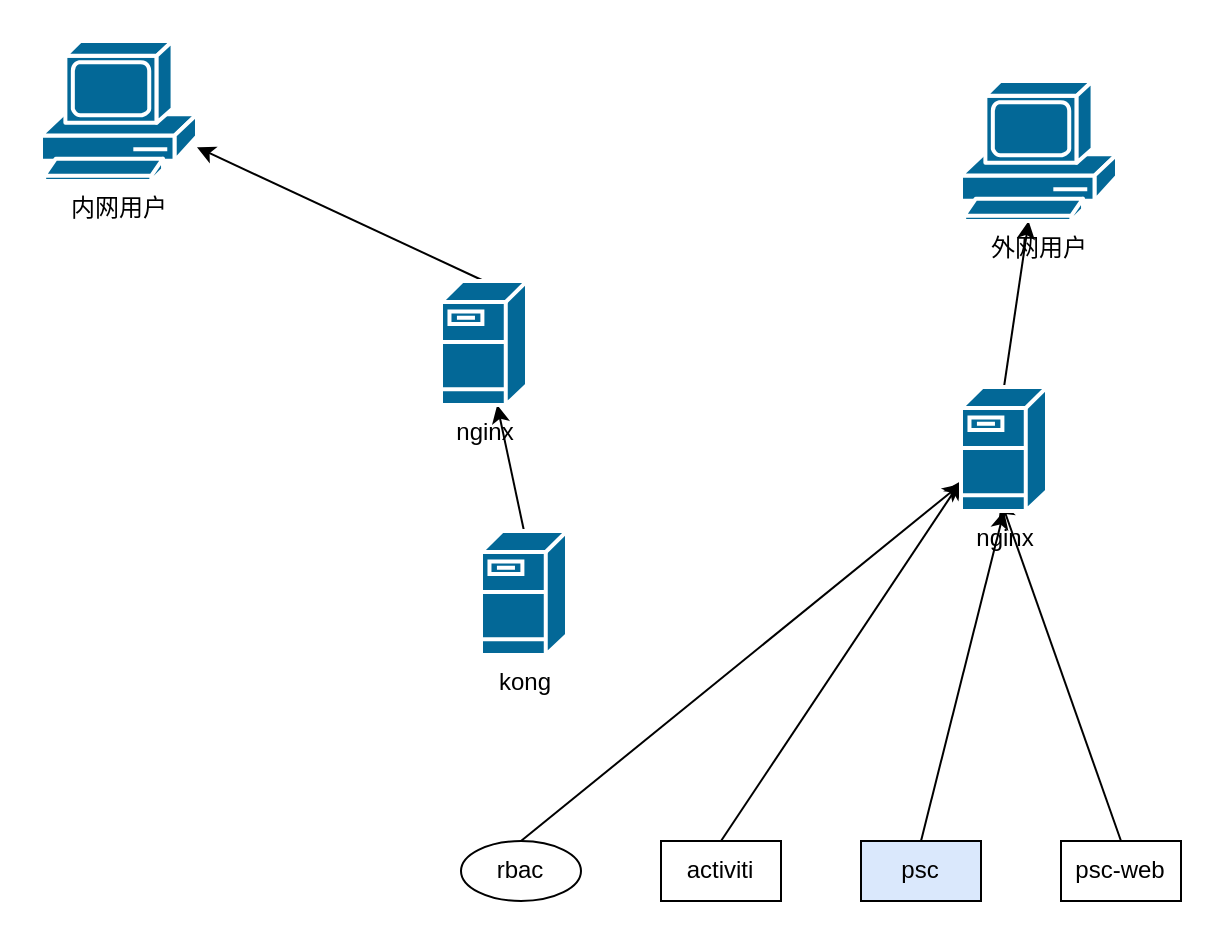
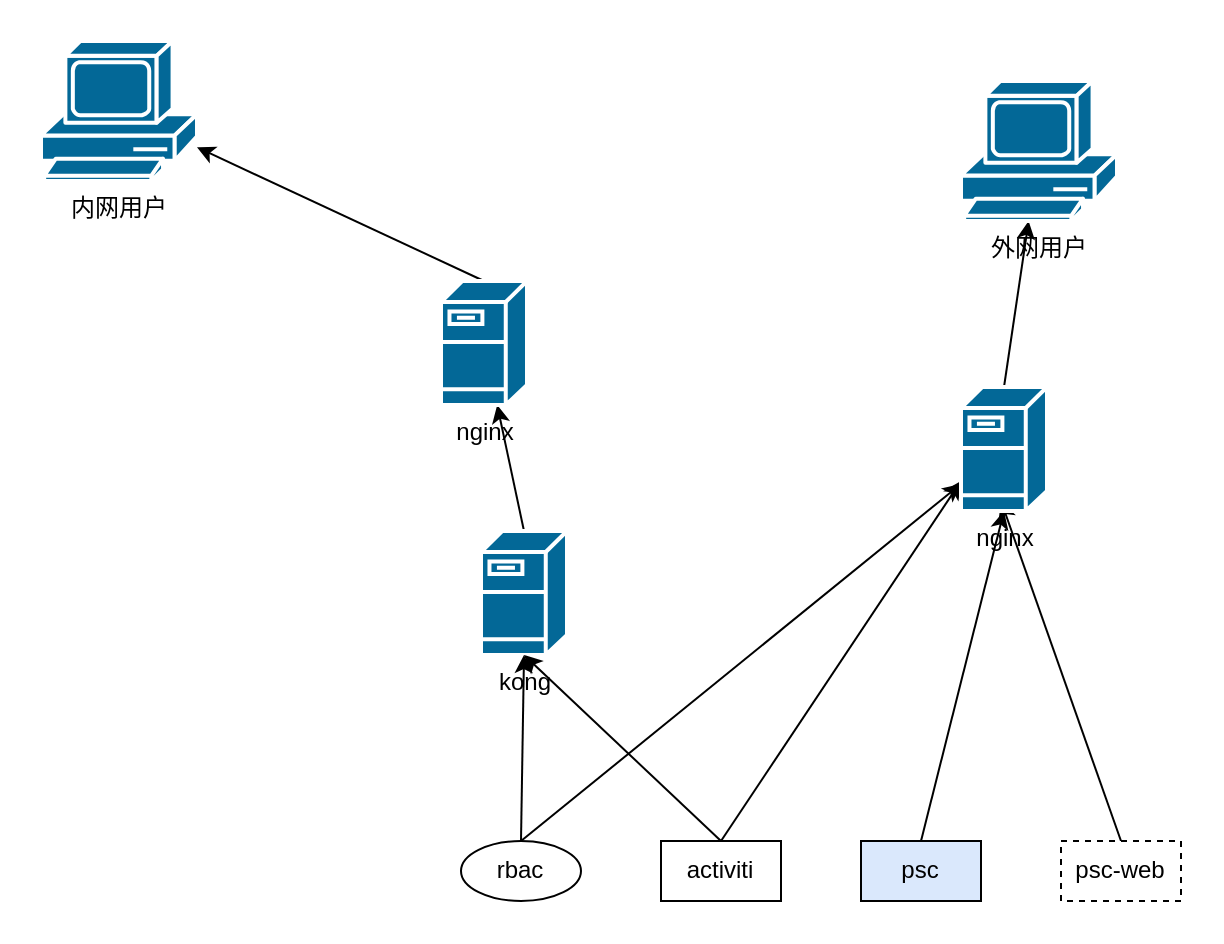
edge "activiti" -> "kong": added
edge "rbac" -> "kong": added
node "psc-web": style solid -> dashed
